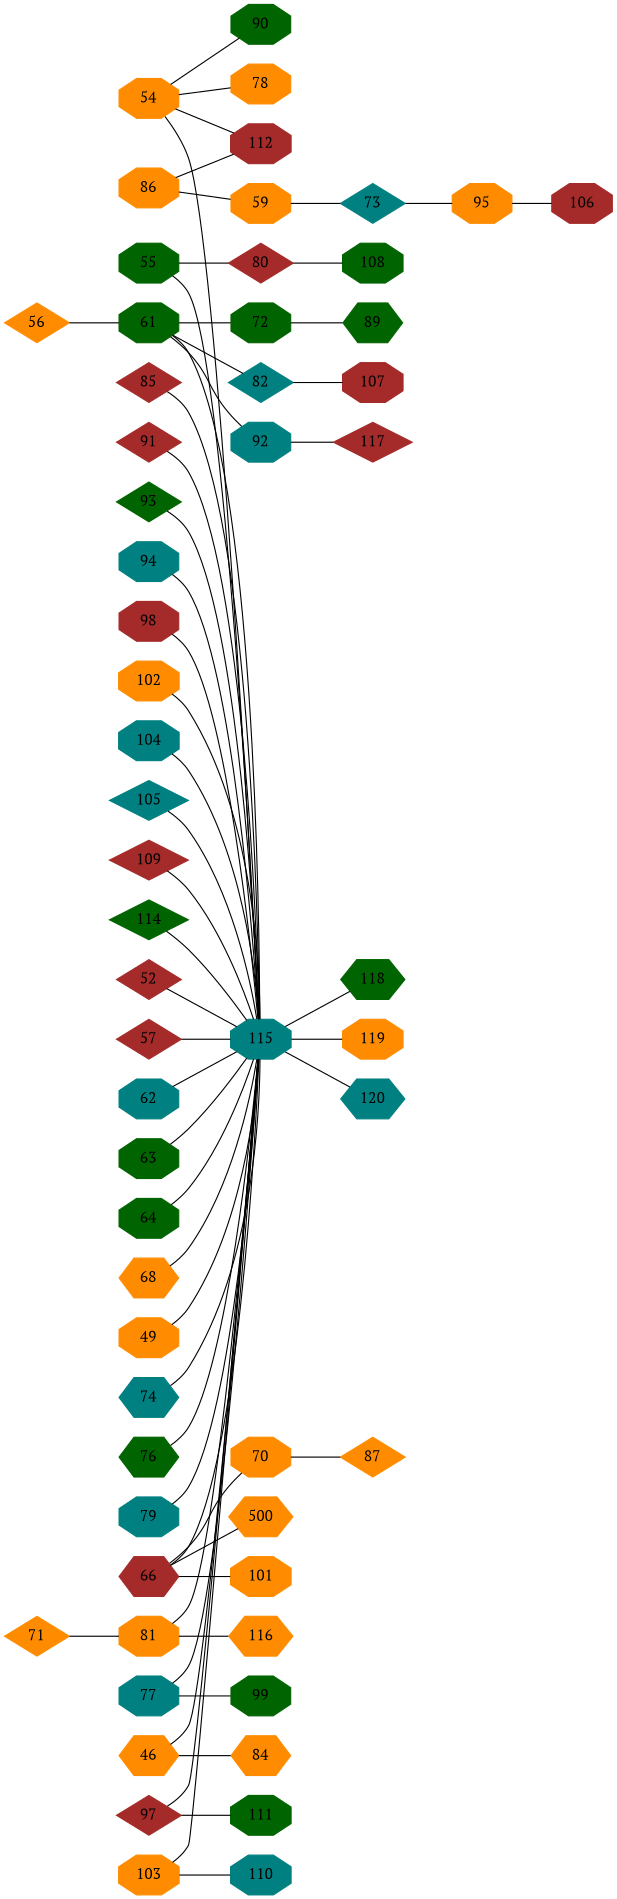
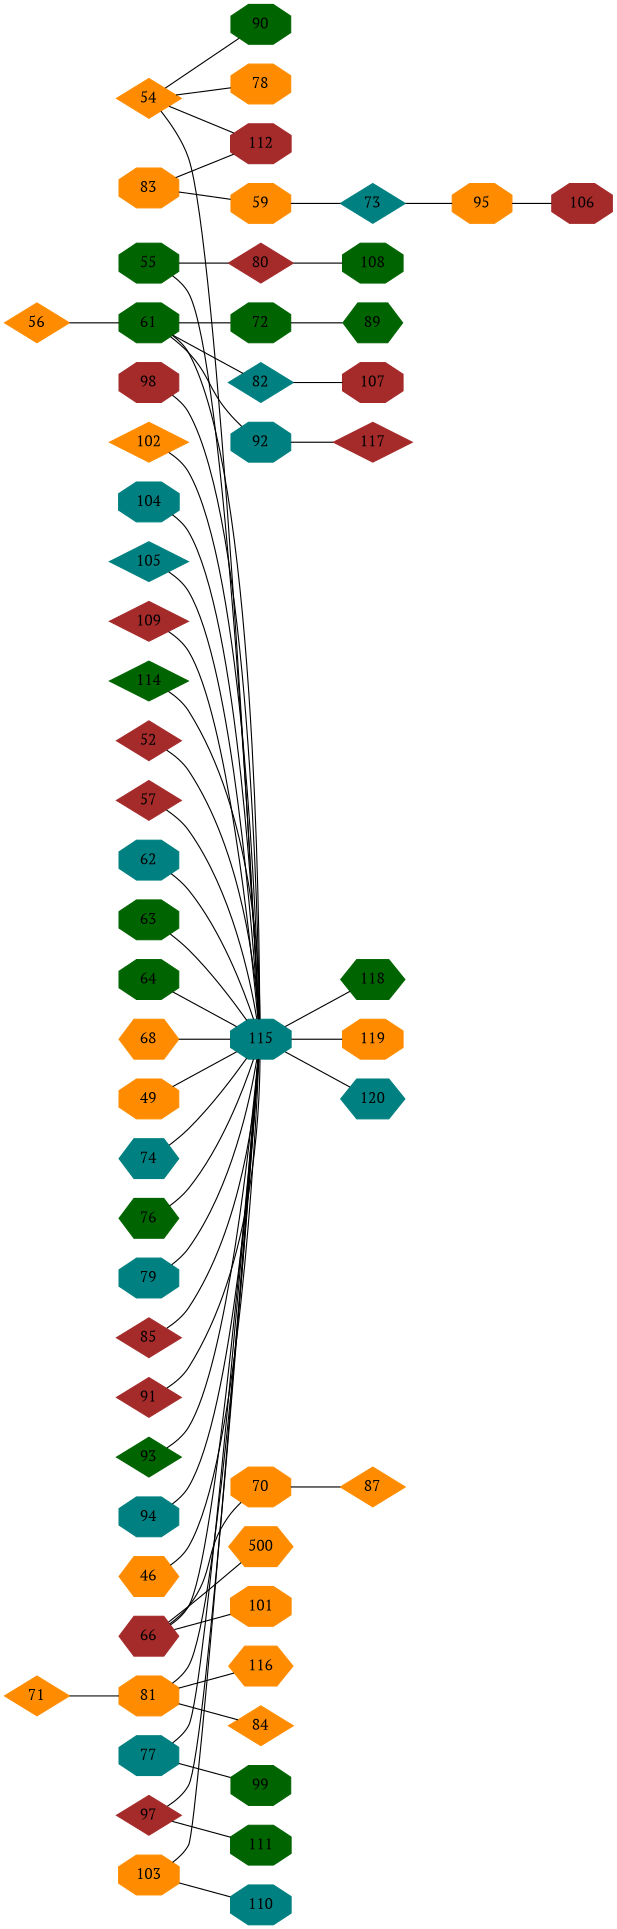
node "54": shape octagon -> diamond
node "86": label "86" -> "83"
node "102": shape octagon -> diamond
edge "46" -- "84": now "81" -- "84"
node "84": shape hexagon -> diamond
